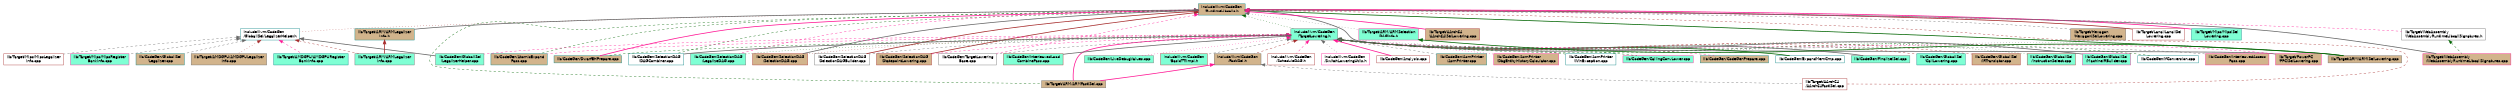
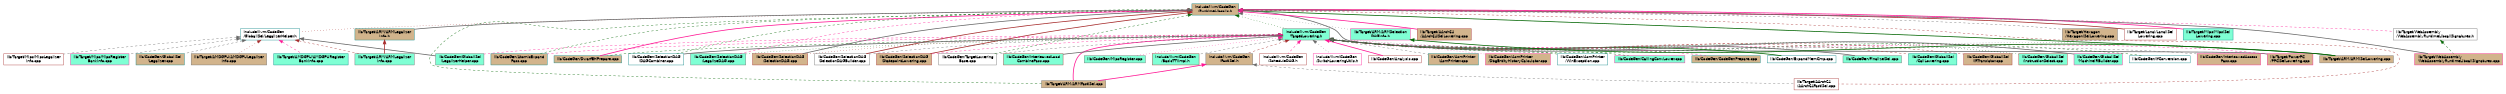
edge "lib/CodeGen/TargetLowering Base.cpp" -> "include/llvm/CodeGen /RuntimeLibcalls.h": color deeppink -> darkgreen
node "lib/CodeGen/LiveDebugValues.cpp": label "lib/CodeGen/LiveDebugValues.cpp" -> "lib/CodeGen/MipsRegister.cpp"
